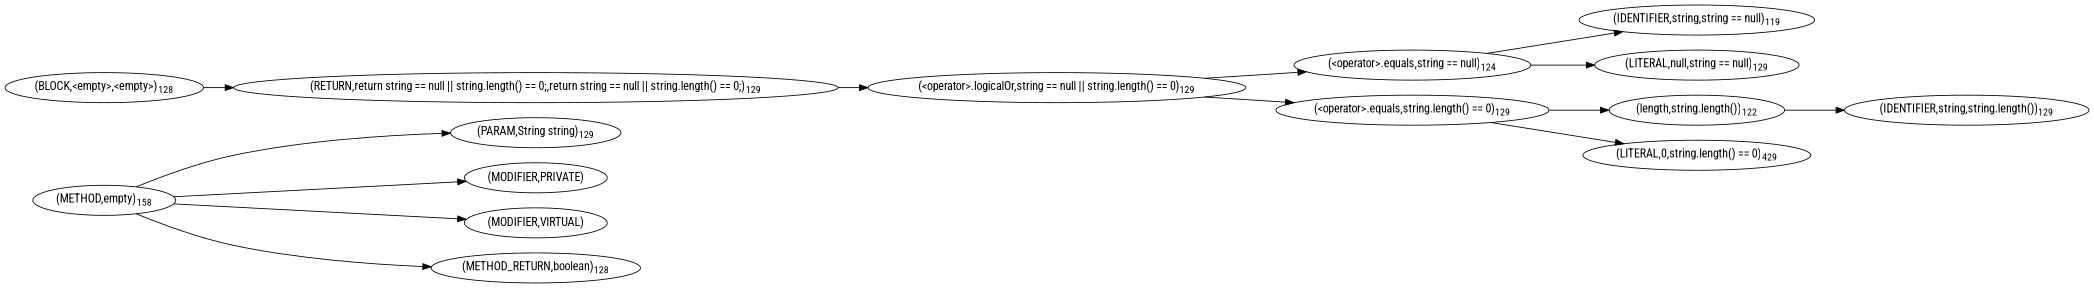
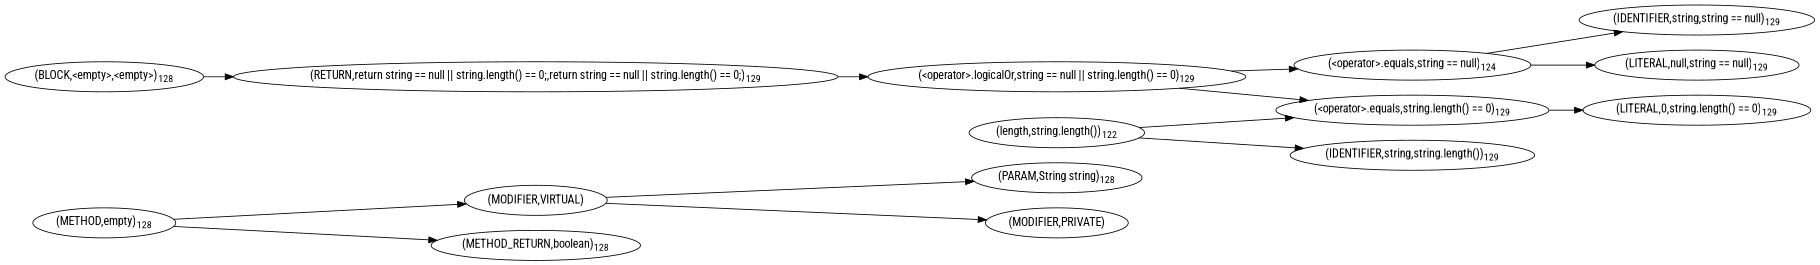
node "(IDENTIFIER,string,string == null)": text "119" -> "129"
edge "(<operator>.equals,string.length() == 0)" -> "(length,string.length())": reversed
node "(PARAM,String string)": text "129" -> "128"
edge "(METHOD,empty)" -> "(PARAM,String string)": now "(MODIFIER,VIRTUAL)" -> "(PARAM,String string)"
node "(LITERAL,0,string.length() == 0)": text "429" -> "129"
edge "(METHOD,empty)" -> "(MODIFIER,PRIVATE)": now "(MODIFIER,VIRTUAL)" -> "(MODIFIER,PRIVATE)"
node "(METHOD,empty)": text "158" -> "128"
